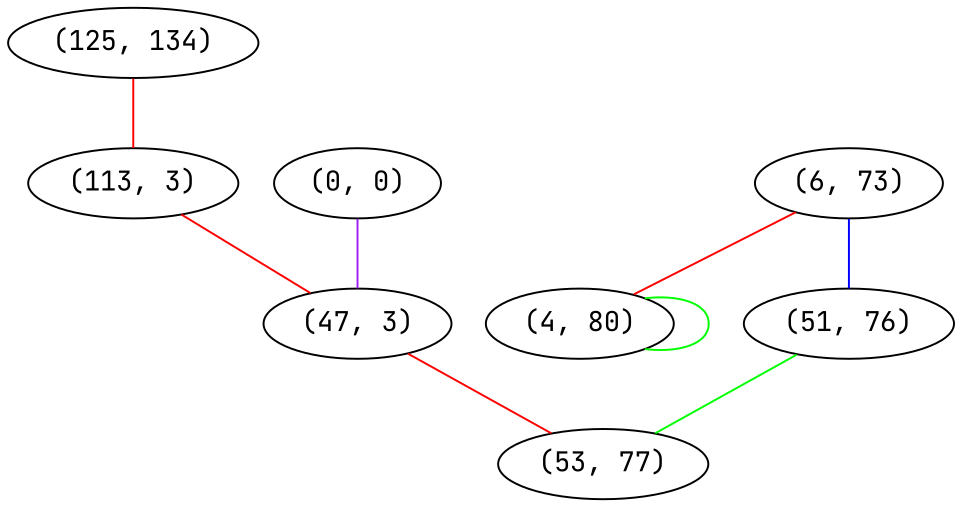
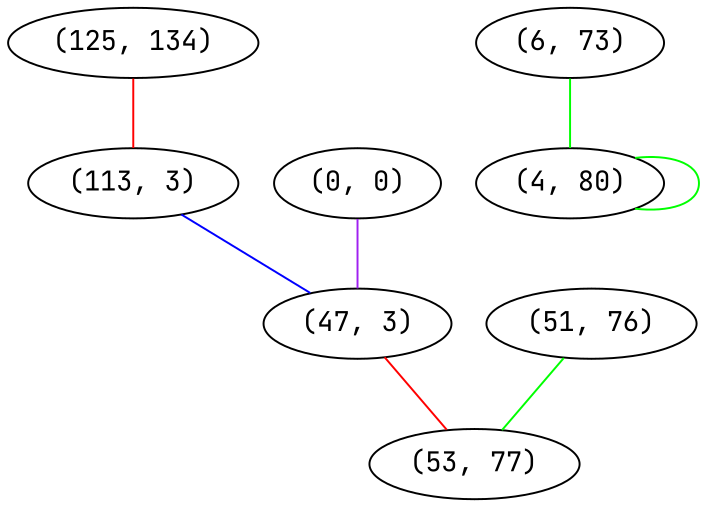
edge "(6, 73)" -- "(4, 80)": color red -> green
edge "(113, 3)" -- "(47, 3)": color red -> blue
edge "(6, 73)" -- "(51, 76)": removed
